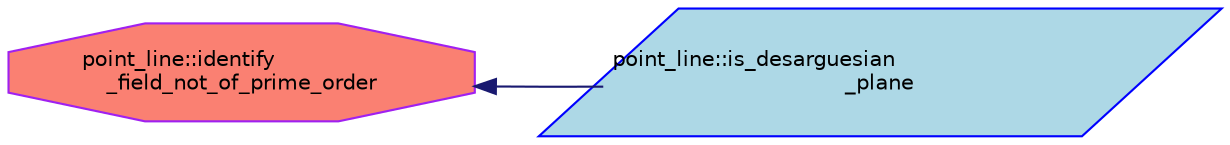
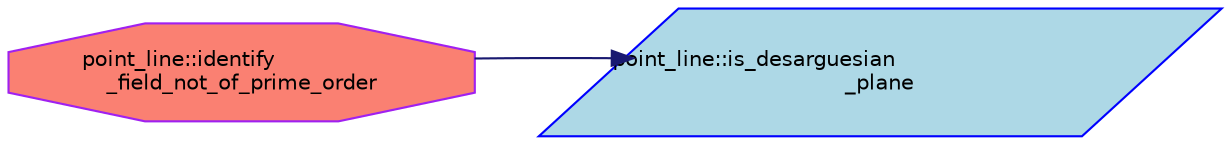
edge "point_line::is_desarguesian _plane" -> "point_line::identify _field_not_of_prime_order": reversed
